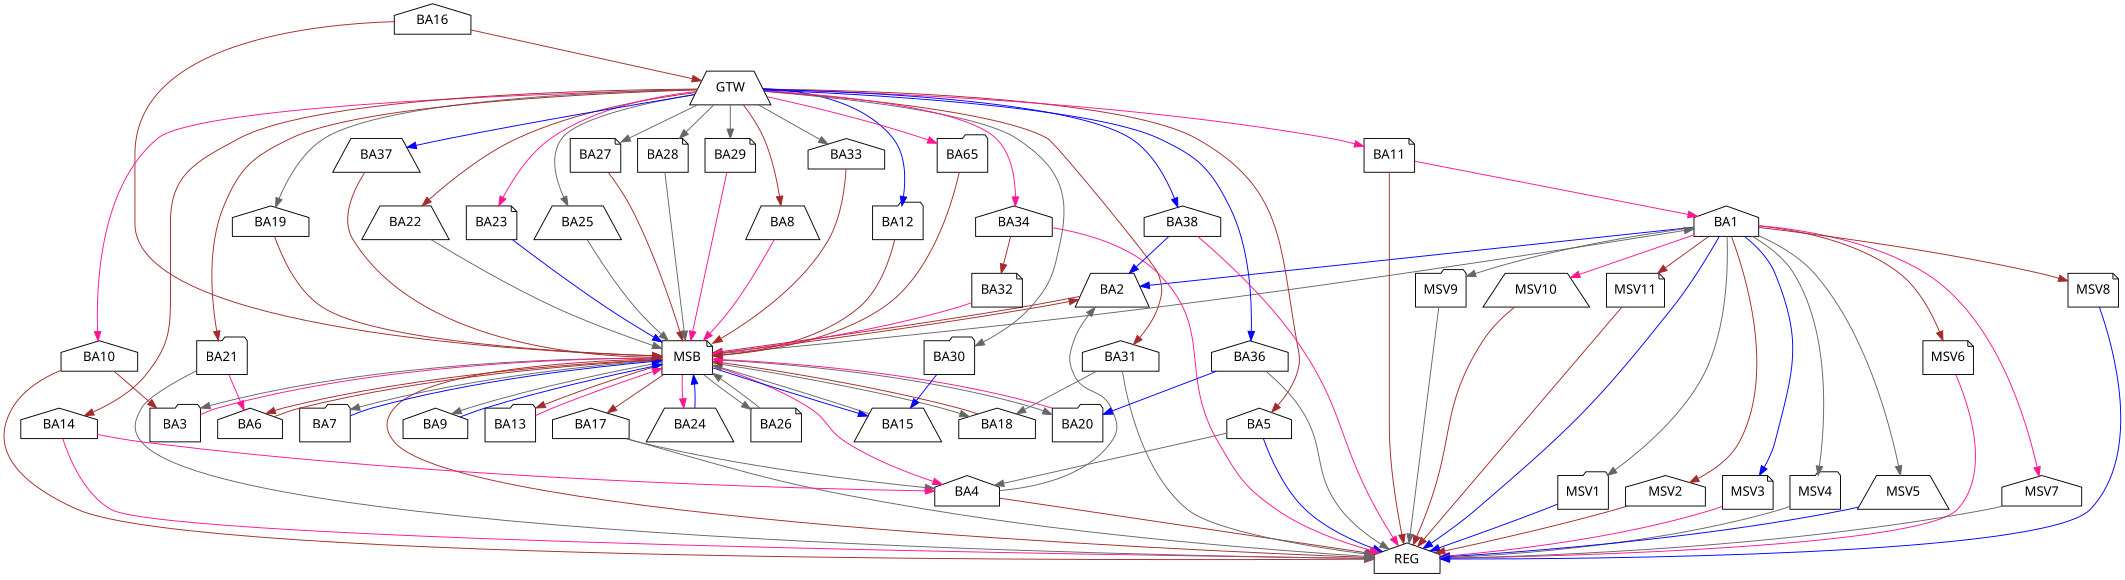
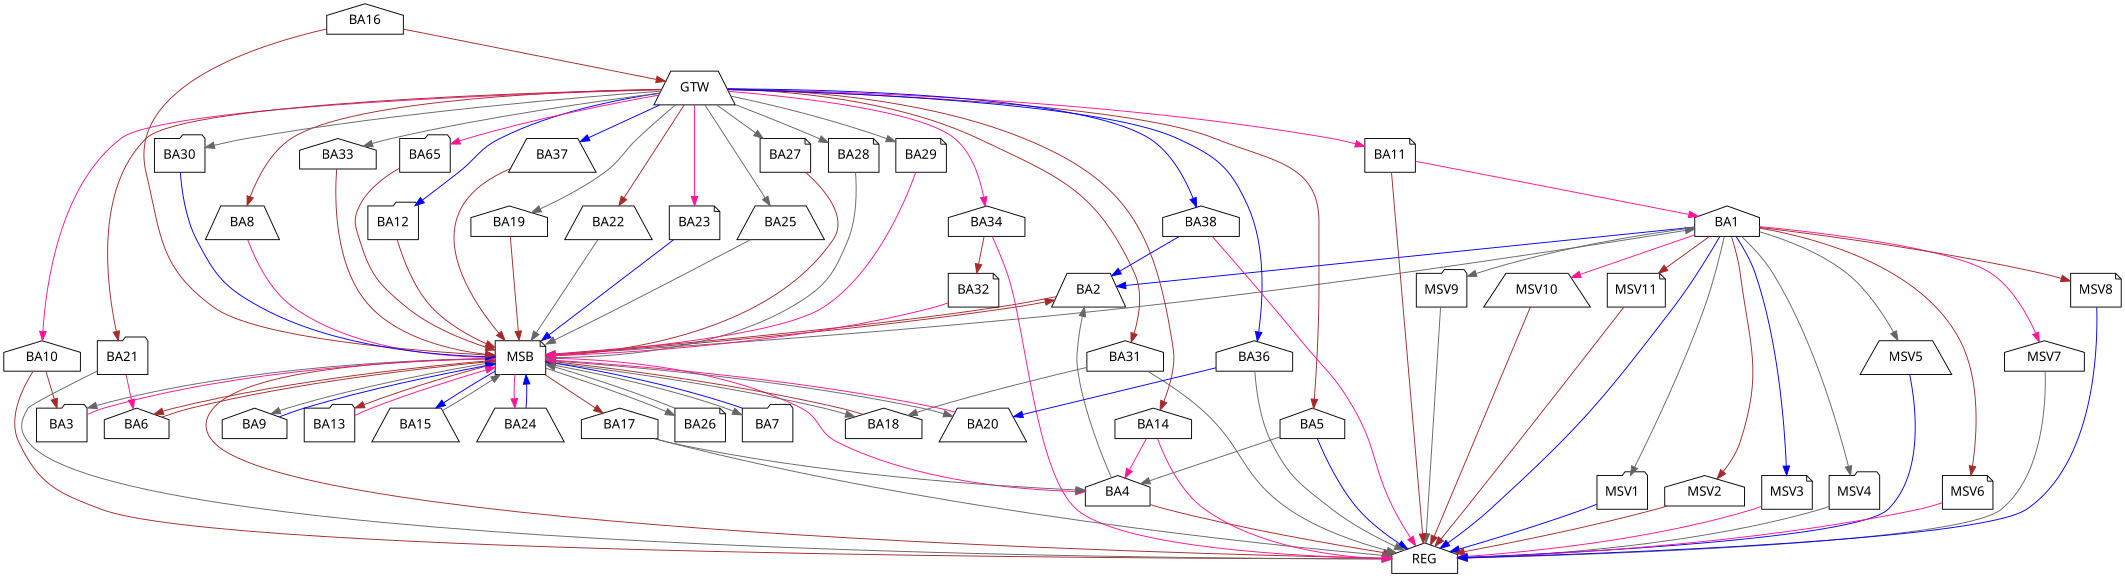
edge "BA30" -> "BA15": now "BA30" -> "MSB"
node "BA20": shape folder -> trapezium
